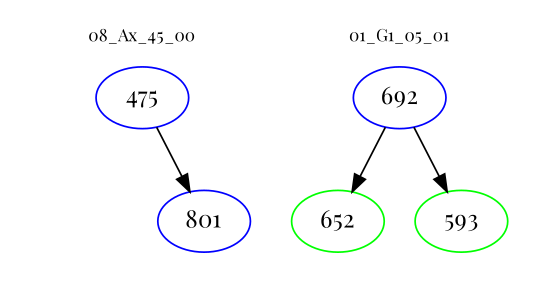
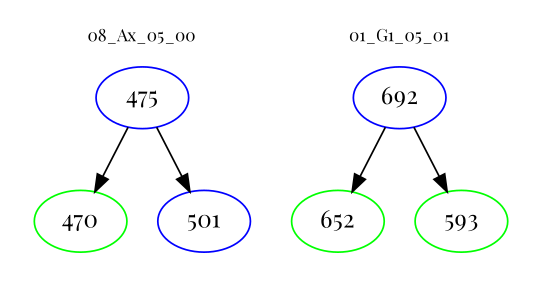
cluster "08_Ax_45_00": label "08_Ax_45_00" -> "08_Ax_05_00"
node "470": added
node "801": label "801" -> "501"
